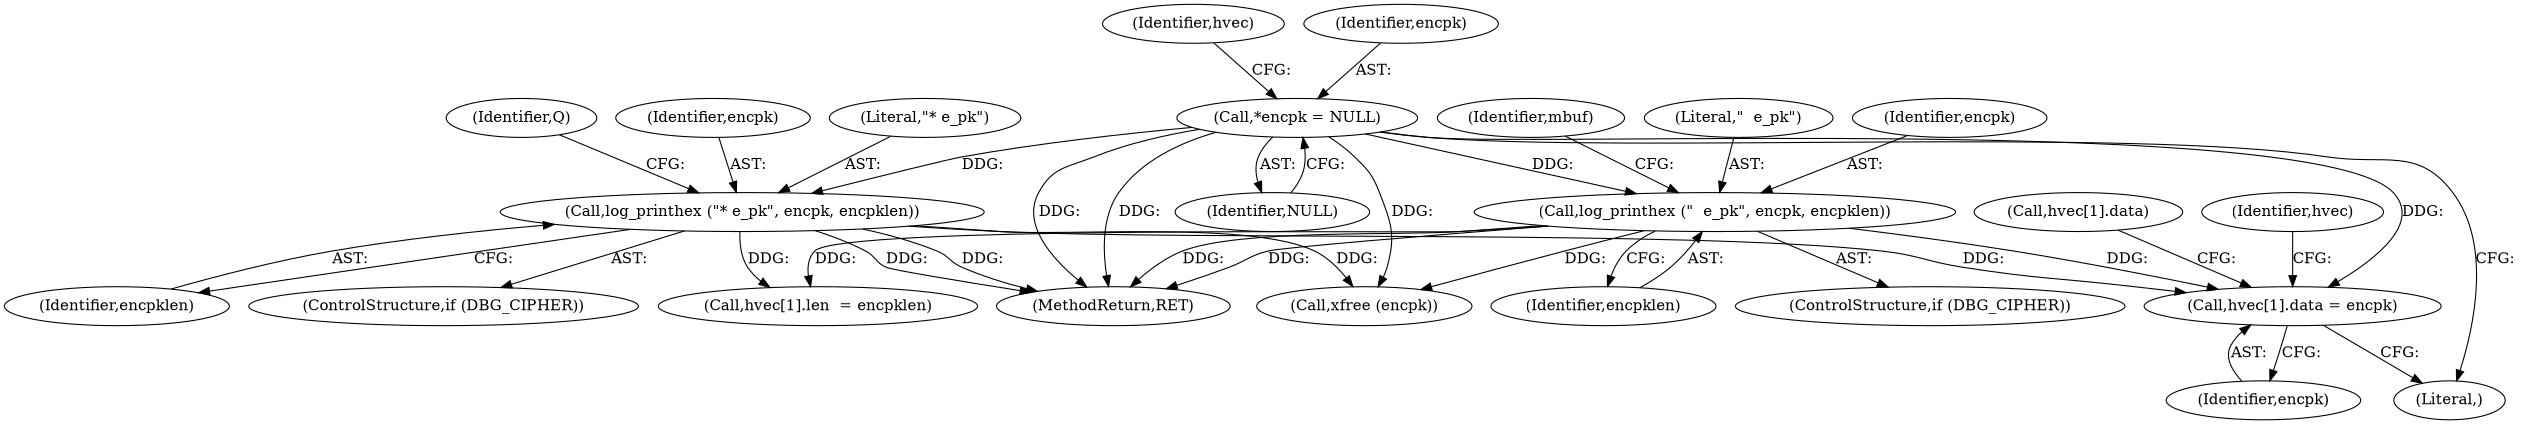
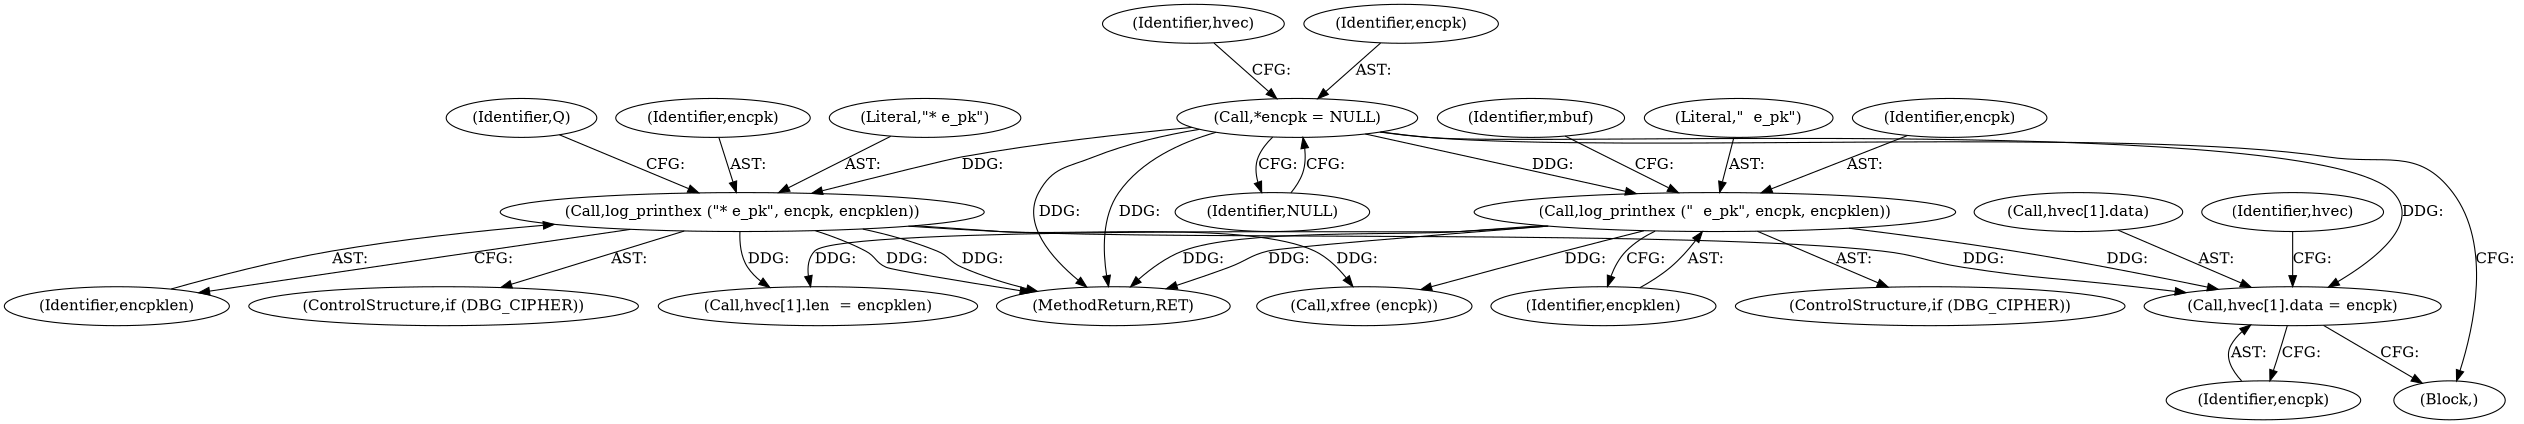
edge "(Call,*encpk = NULL)" -> "(Identifier,NULL)": label "AST: " -> "CFG: "
edge "(Call,*encpk = NULL)" -> "(Call,xfree (encpk))": removed, label "DDG:"
edge "(Call,hvec[1].data)" -> "(Call,hvec[1].data = encpk)": label "CFG: " -> "AST: "
node "(Literal,)": label "(Literal,)" -> "(Block,)"
